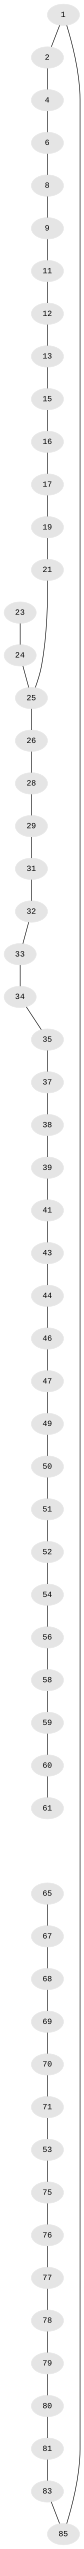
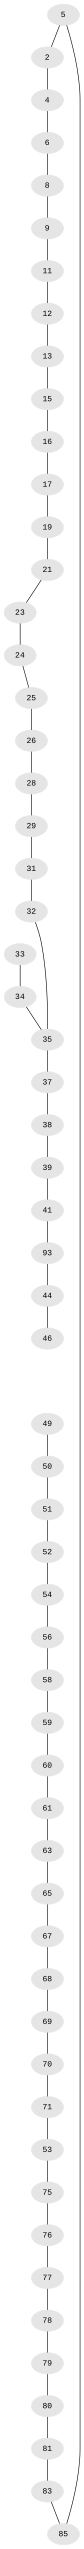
node "1": label "1" -> "5"
edge "21" -- "25": now "21" -- "23"
edge "32" -- "33": now "32" -- "35"
node "43": label "43" -> "93"
node "47": removed
node "63": added
